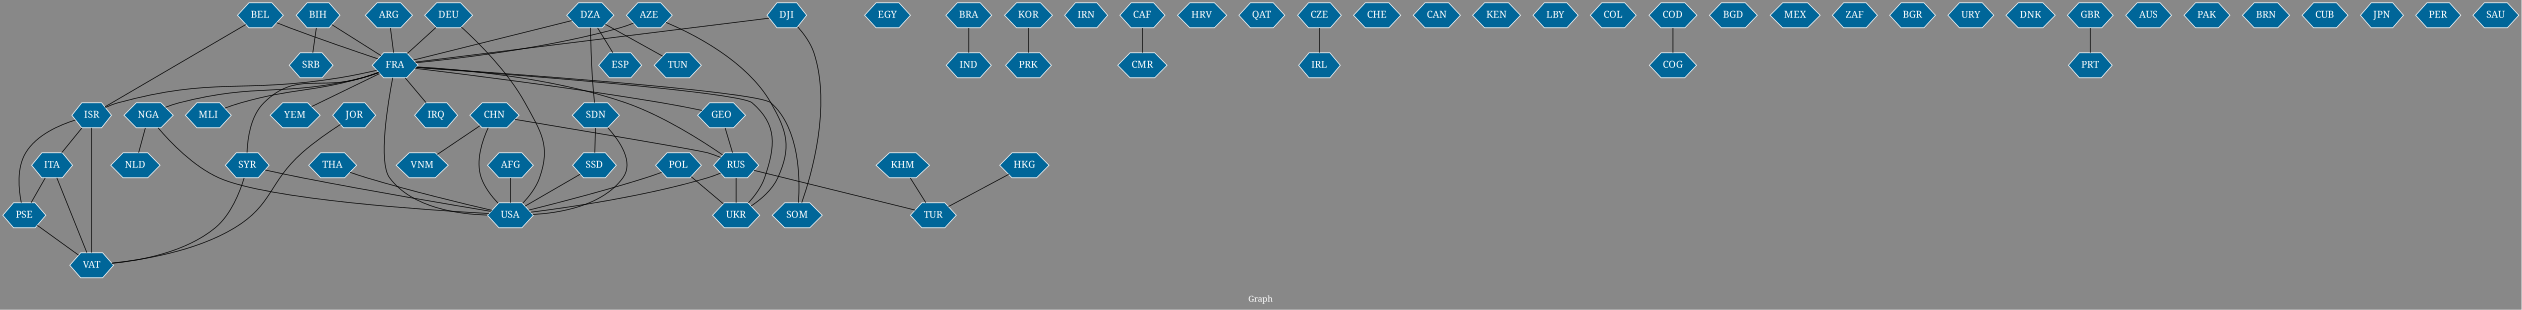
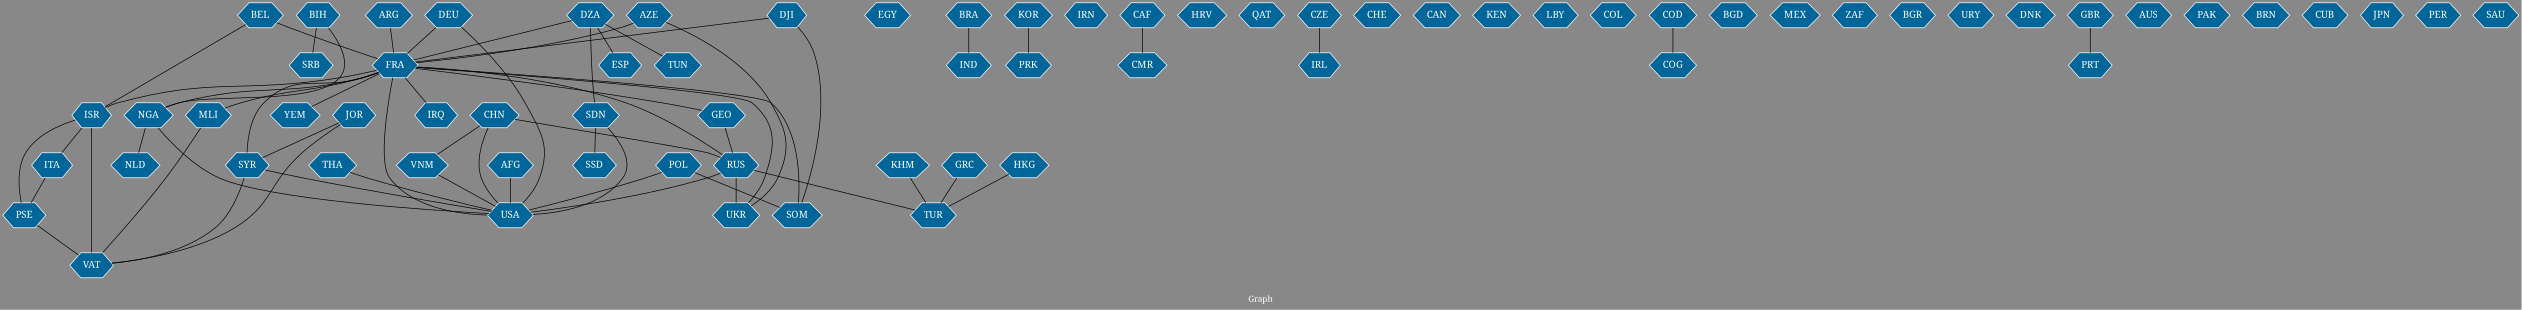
edge "BIH" -- "FRA": now "BIH" -- "NGA"
edge "JOR" -- "SYR": added
node "GRC": added
edge "SSD" -- "USA": now "VNM" -- "USA"
edge "POL" -- "UKR": now "POL" -- "SOM"
edge "ITA" -- "VAT": now "MLI" -- "VAT"
